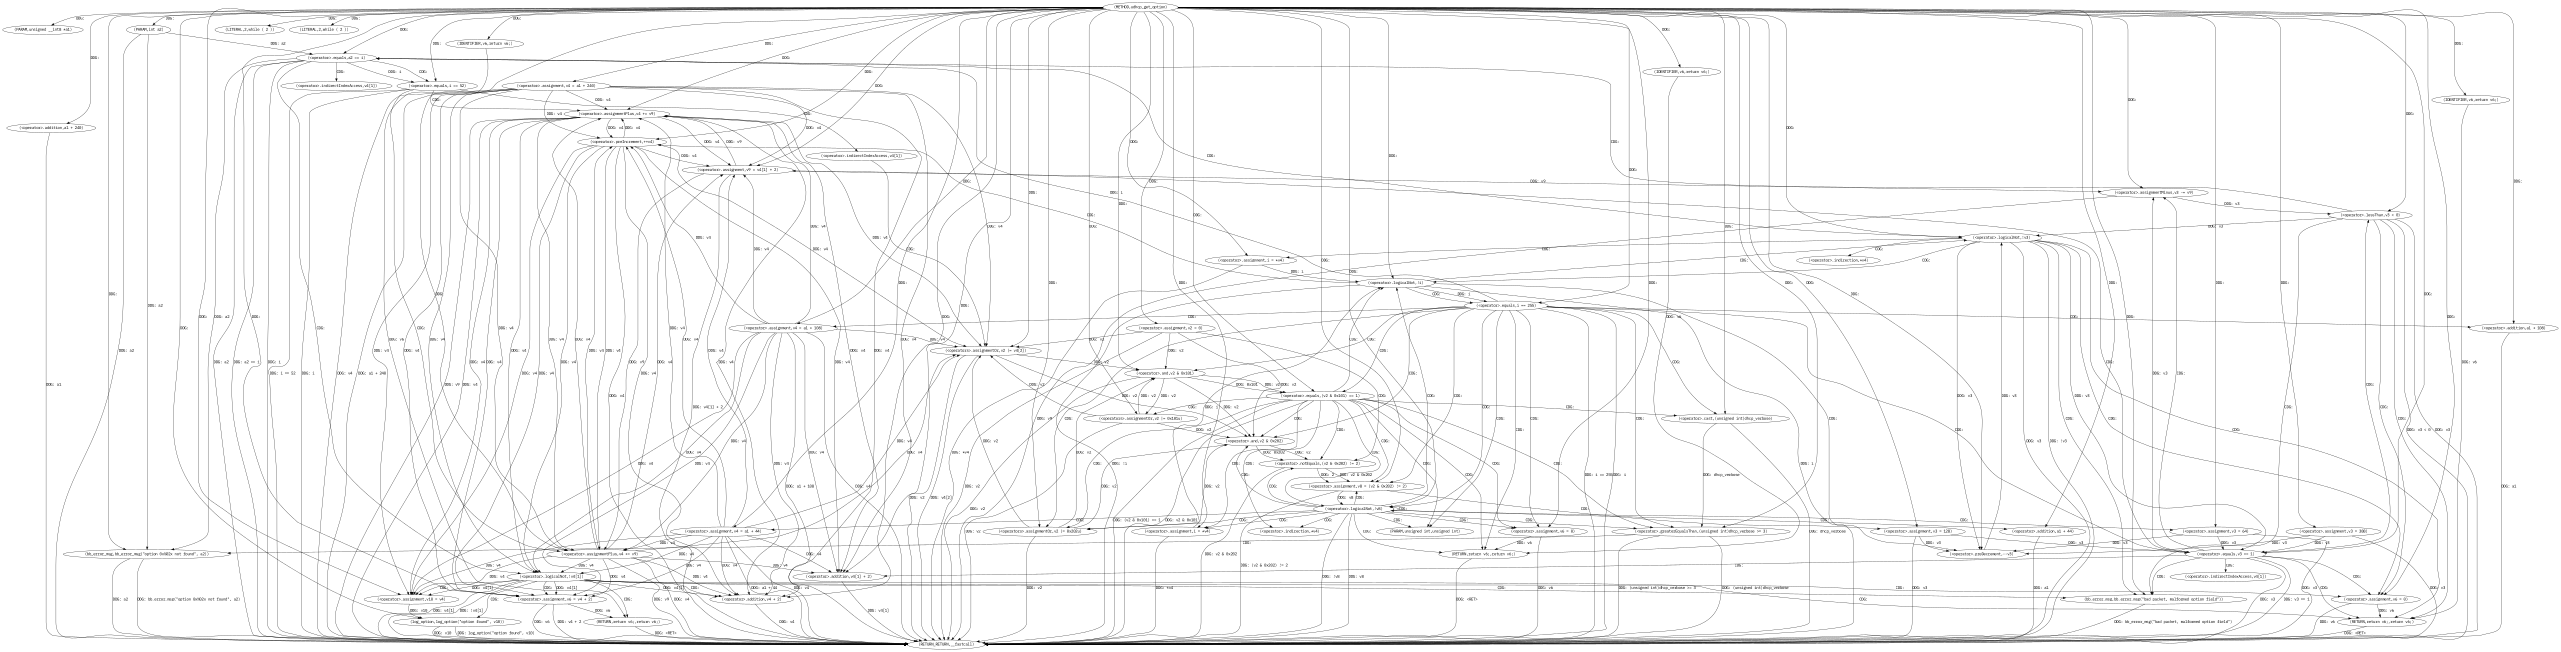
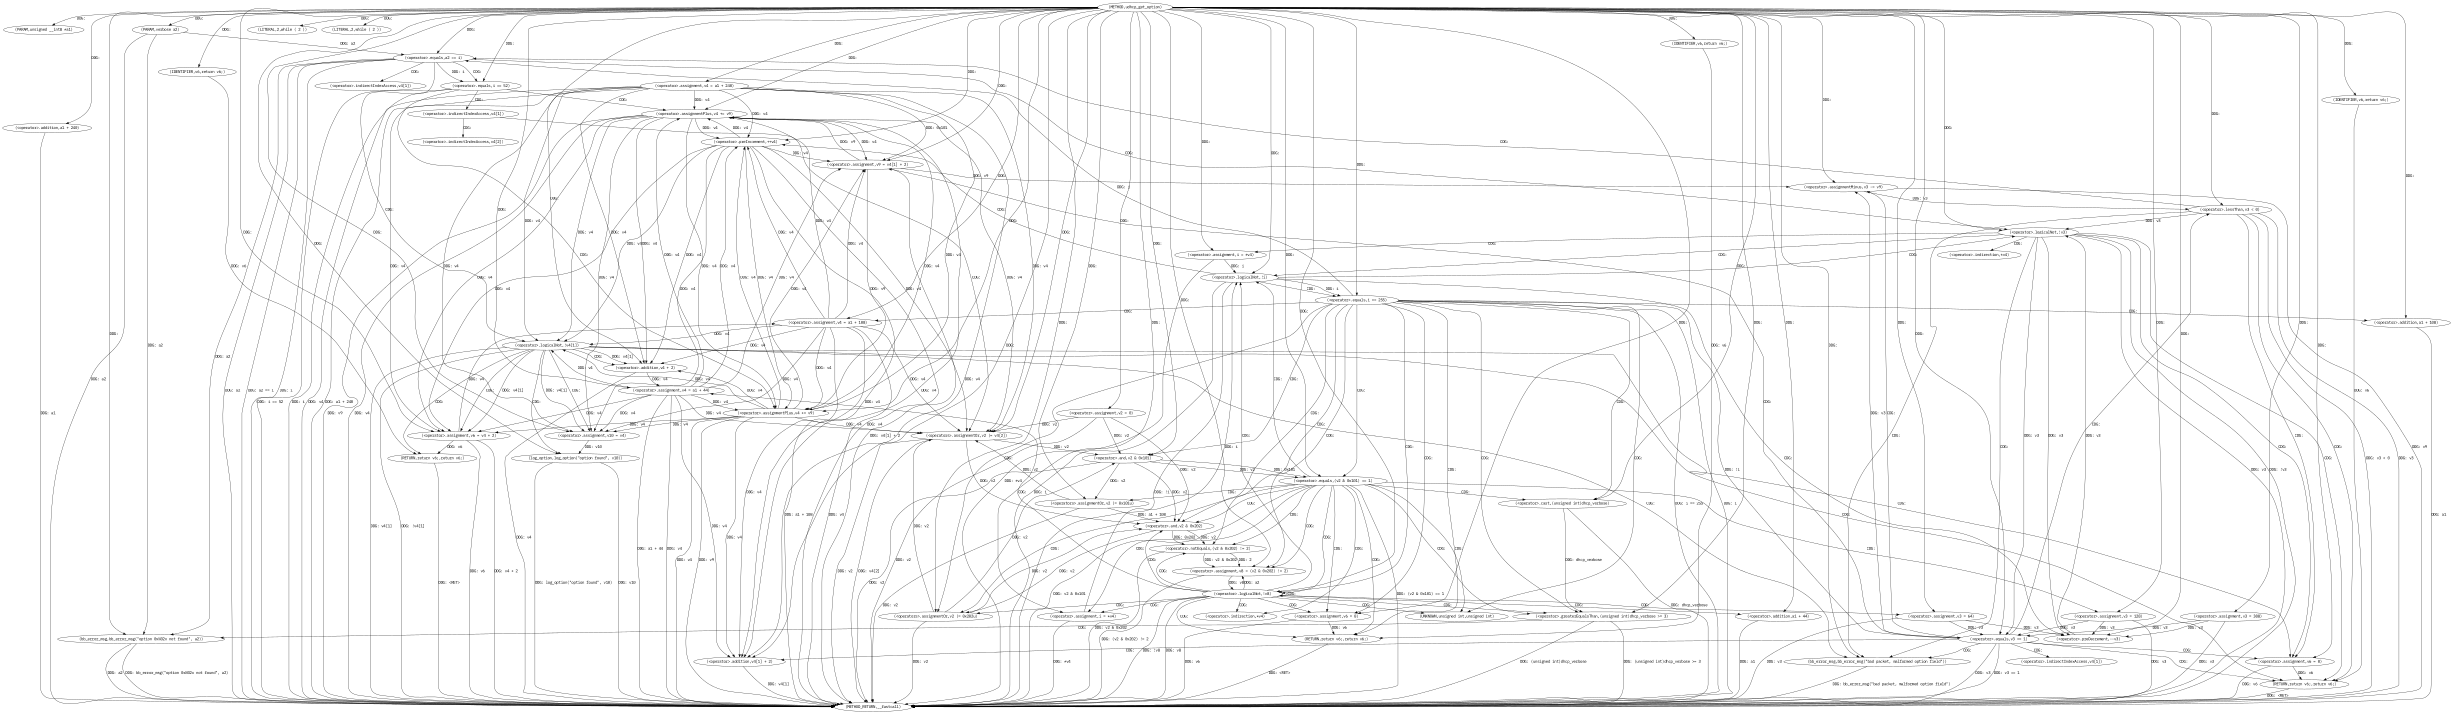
node "(PARAM,int a2)": label "(PARAM,int a2)" -> "(PARAM,verbose a2)"
edge "(<operator>.assignment,v4 = a1 + 240)" -> "(<operator>.assignment,v9 = v4[1] + 2)": label "DDG: v4" -> "DDG: 0x101"
node "(<operator>.indirectIndexAccess,v4[2])": added
edge "(<operator>.assignment,v2 = 0)" -> "(<operator>.notEquals,(v2 & 0x202) != 2)": now "(<operator>.equals,i == 255)" -> "(<operator>.notEquals,(v2 & 0x202) != 2)"
edge "(<operators>.assignmentOr,v2 |= 0x101u)" -> "(<operator>.and,v2 & 0x101)": removed, label "DDG: v2"
edge "(<operators>.assignmentOr,v2 |= 0x101u)" -> "(<operator>.and,v2 & 0x202)": label "DDG: v2" -> "DDG: a1 + 108"
edge "(<operator>.equals,i == 255)" -> "(<operator>.equals,v3 == 1)": label "CDG: " -> "DDG: !i"
edge "(<operator>.assignment,v4 = a1 + 108)" -> "(<operator>.assignment,v6 = v4 + 2)": reversed
edge "(<operator>.logicalNot,!v8)" -> "(<operator>.assignment,v8 = (v2 & 0x202) != 2)": label "CDG: " -> "DDG: a2"
edge "(<operator>.assignment,v8 = (v2 & 0x202) != 2)" -> "(<operator>.assignment,v3 = 128)": now "(<operator>.equals,(v2 & 0x101) == 1)" -> "(<operator>.assignment,v3 = 128)"
node "(PARAM,unsigned int,unsigned int)": label "(PARAM,unsigned int,unsigned int)" -> "(UNKNOWN,unsigned int,unsigned int)"
edge "(<operator>.assignment,v4 = a1 + 44)" -> "(<operator>.addition,v4 + 2)": reversed
node "(RETURN_RETURN,__fastcall)": label "(RETURN_RETURN,__fastcall)" -> "(METHOD_RETURN,__fastcall)"
